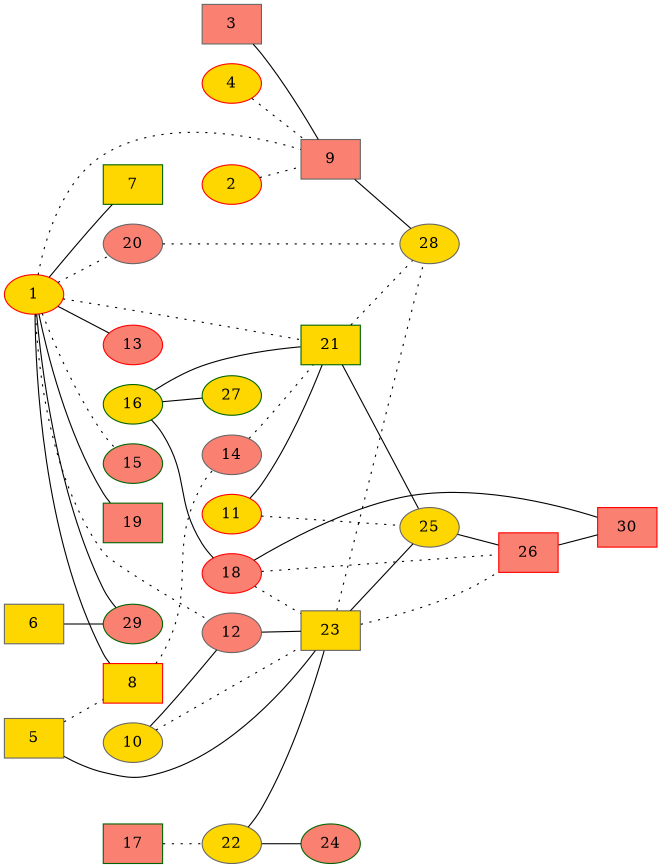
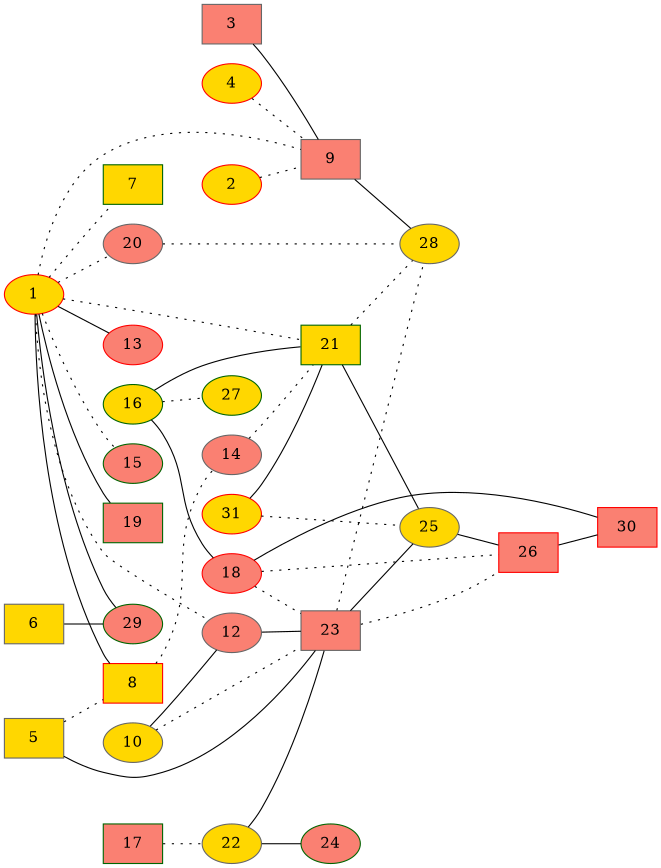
edge "7" -- "1": style solid -> dotted
edge "27" -- "16": style solid -> dotted
node "11": label "11" -> "31"
node "23": fillcolor gold -> salmon
